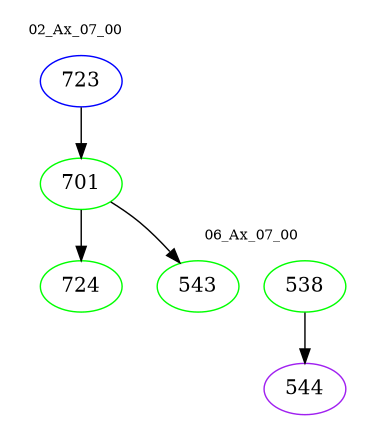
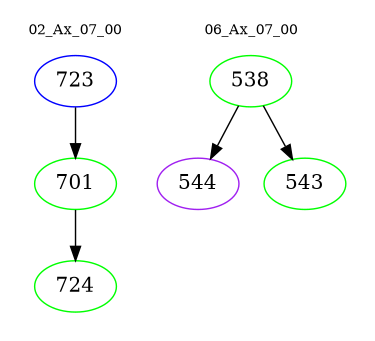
edge "701" -> "543": now "538" -> "543"
